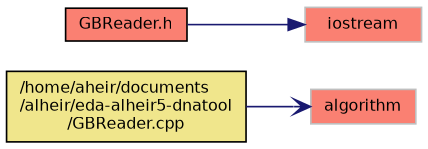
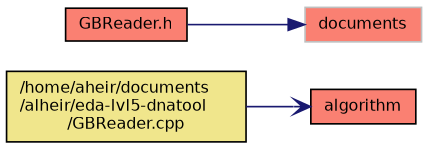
node "iostream": label "iostream" -> "documents"
node "/home/aheir/documents /alheir/eda-alheir5-dnatool /GBReader.cpp": label "/home/aheir/documents /alheir/eda-alheir5-dnatool /GBReader.cpp" -> "/home/aheir/documents /alheir/eda-lvl5-dnatool /GBReader.cpp"
node "algorithm": color grey75 -> black
